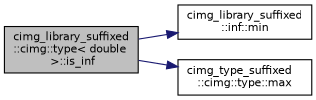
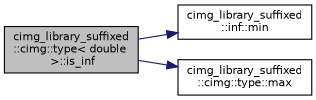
node "cimg_type_suffixed ::cimg::type::max": label "cimg_type_suffixed ::cimg::type::max" -> "cimg_library_suffixed ::cimg::type::max"
